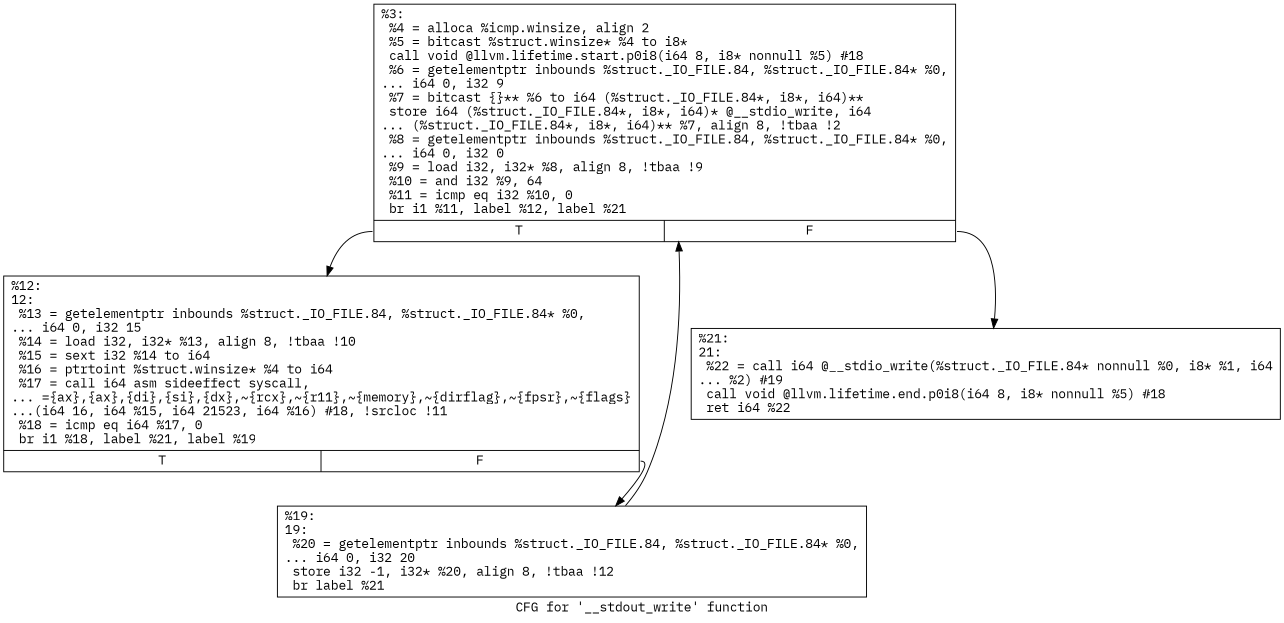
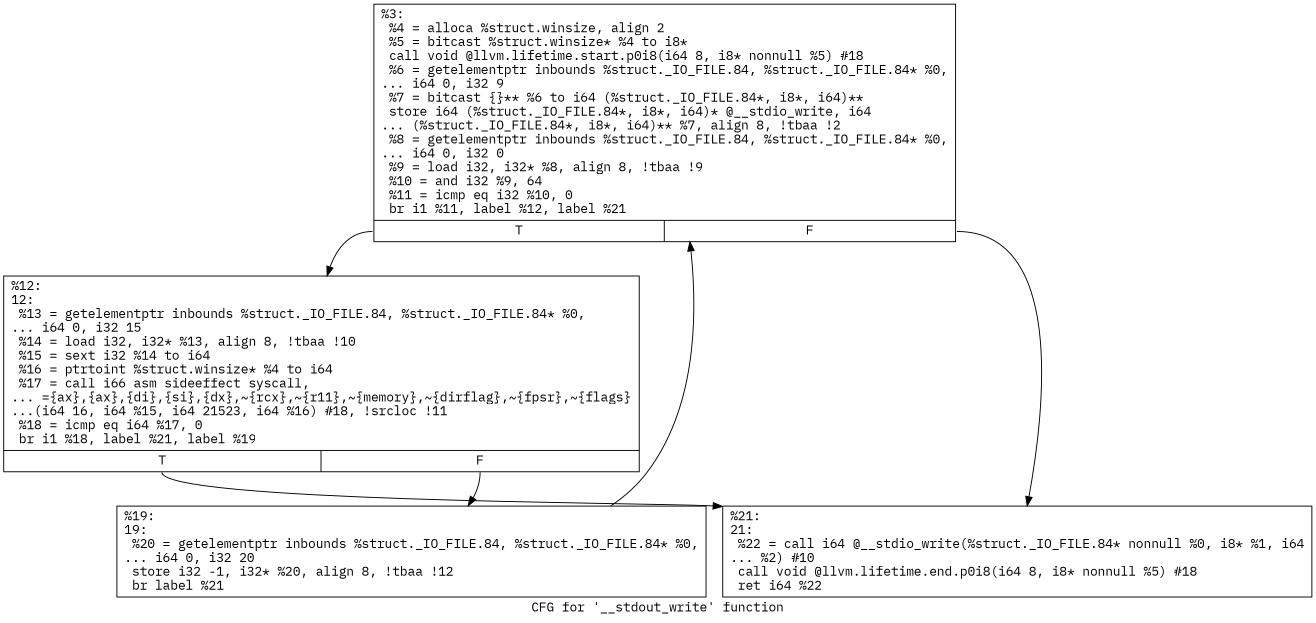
node "%3:": text "%4 = alloca %icmp.winsize, align 2" -> "%4 = alloca %struct.winsize, align 2"
node "%21:": text "... %2) #19" -> "... %2) #10"
node "%12:": text "%17 = call i64 asm sideeffect syscall," -> "%17 = call i66 asm sideeffect syscall,"
edge "%12:" -> "%21:": added
